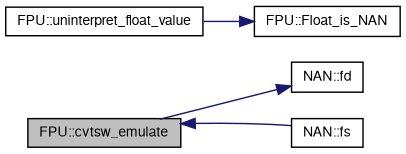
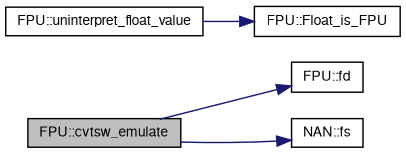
node "FPU::Float_is_NAN": label "FPU::Float_is_NAN" -> "FPU::Float_is_FPU"
node "NAN::fd": label "NAN::fd" -> "FPU::fd"
edge "NAN::fs" -> "FPU::cvtsw_emulate": reversed
